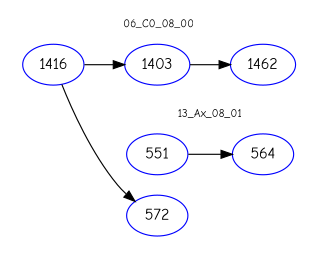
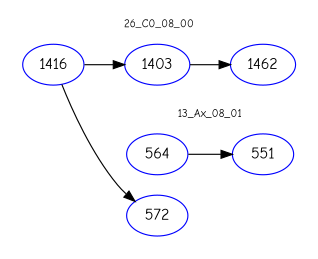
cluster "06_C0_08_00": label "06_C0_08_00" -> "26_C0_08_00"
edge "551" -> "564": reversed
